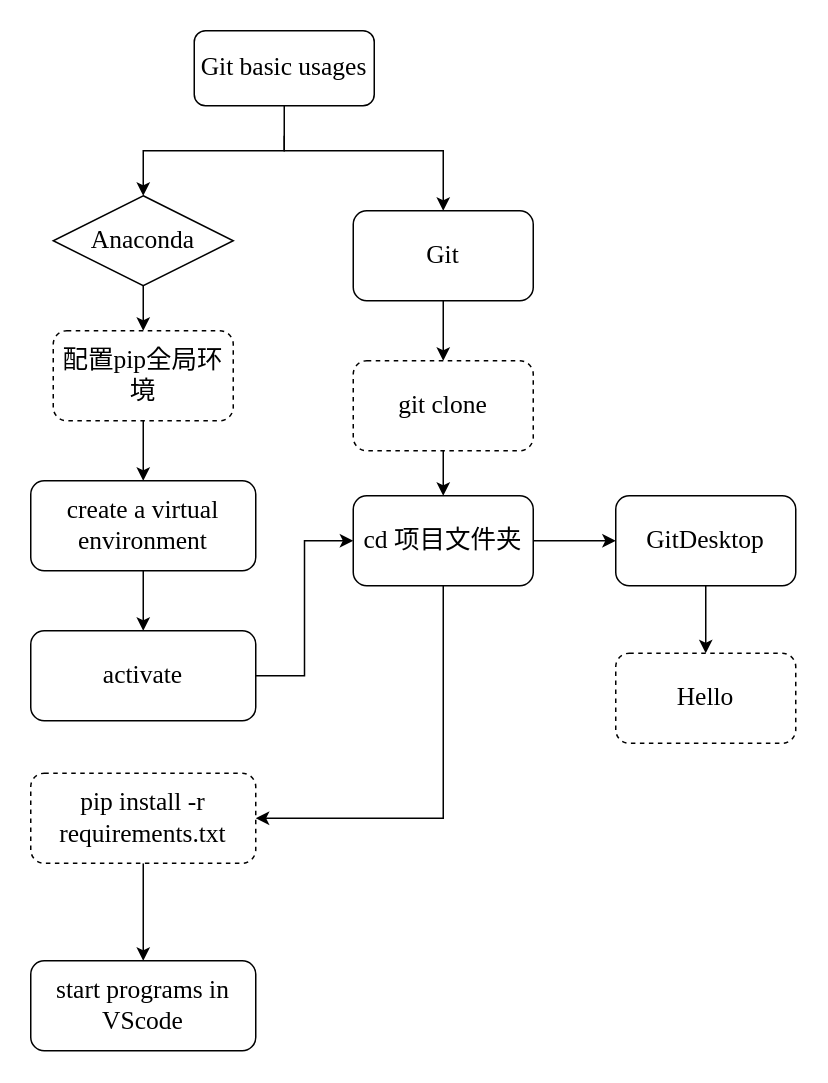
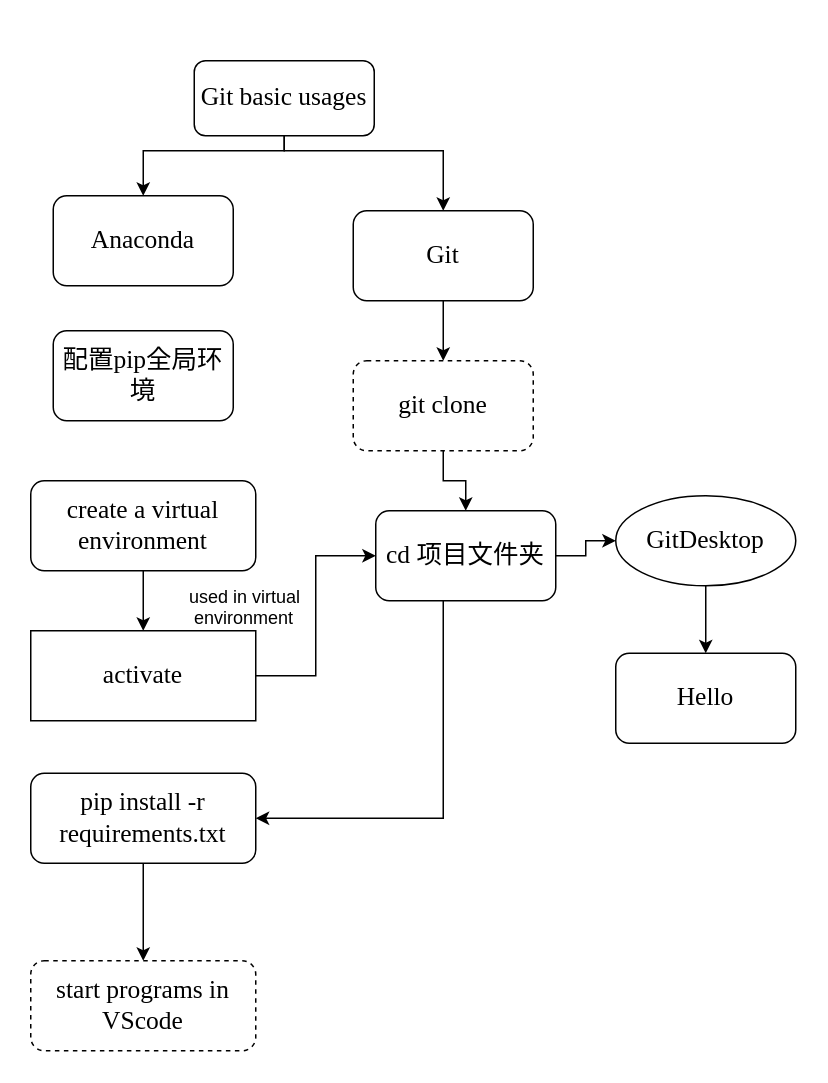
node "Git basic usages": moved (284, 68) -> (284, 98)
node "Anaconda": shape diamond -> rounded rectangle
edge "Anaconda" -> "配置pip全局环境": removed
node "配置pip全局环境": style dashed -> solid
edge "配置pip全局环境" -> "create a virtual environment": removed
node "cd 项目文件夹": moved (443, 541) -> (466, 556)
node "GitDesktop": shape rounded rectangle -> ellipse
node "used in virtual environment": added
node "activate": shape rounded rectangle -> rectangle
node "Hello": style dashed -> solid
node "pip install -r requirements.txt": style dashed -> solid
node "start programs in VScode": style solid -> dashed
